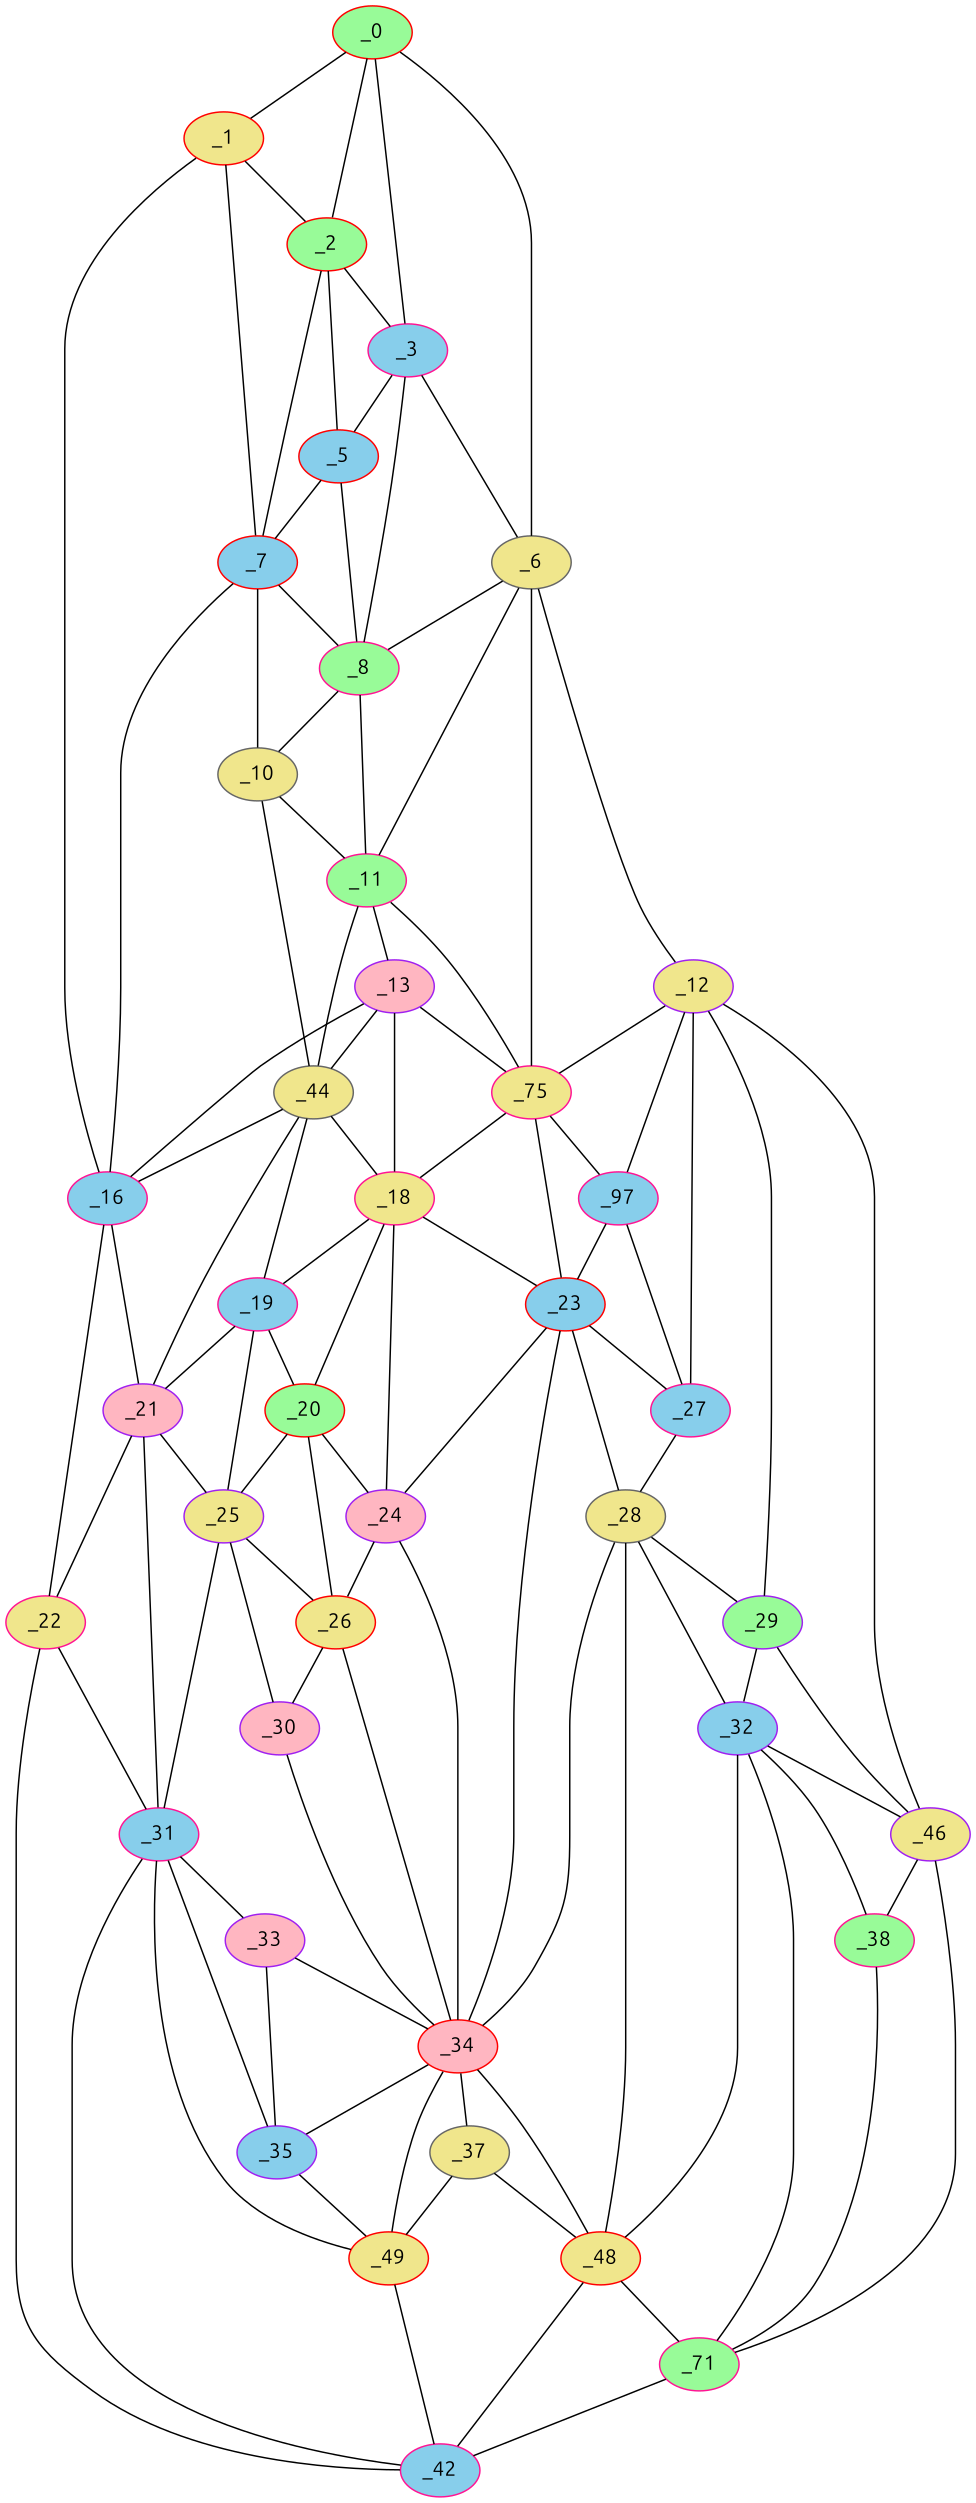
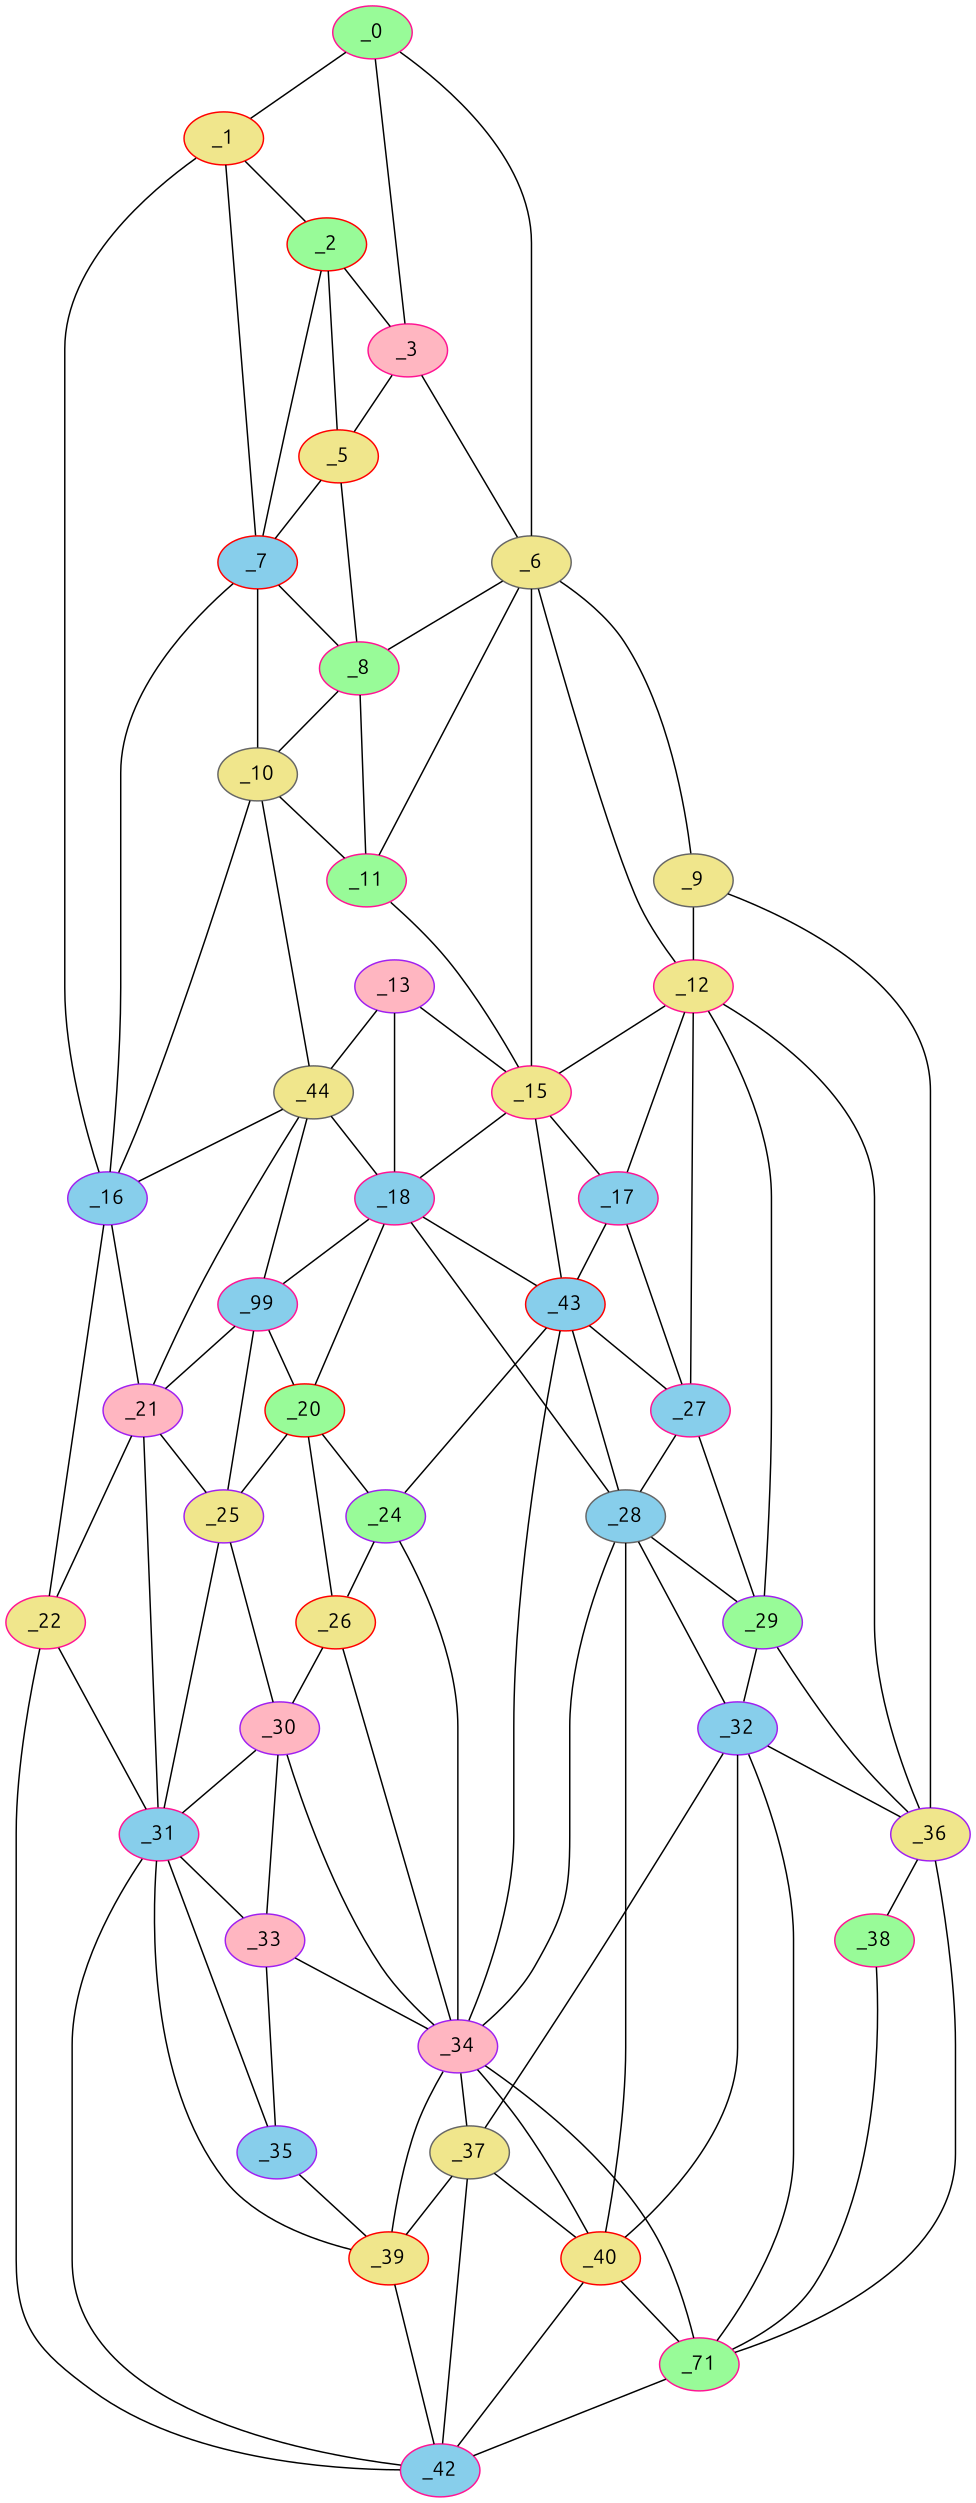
node "_0": color red -> deeppink
edge "_0" -- "_2": removed
node "_3": fillcolor skyblue -> lightpink
node "_5": fillcolor skyblue -> khaki
edge "_3" -- "_8": removed
node "_9": added
edge "_11" -- "_13": removed
edge "_11" -- "_44": removed
node "_12": color purple -> deeppink
edge "_13" -- "_16": now "_10" -- "_16"
node "_75": label "_75" -> "_15"
node "_16": color deeppink -> purple
node "_18": fillcolor khaki -> skyblue
node "_97": label "_97" -> "_17"
node "_19": label "_19" -> "_99"
node "_23": label "_23" -> "_43"
edge "_18" -- "_24": now "_18" -- "_28"
node "_24": fillcolor lightpink -> palegreen
node "_28": fillcolor khaki -> skyblue
edge "_27" -- "_29": added
edge "_25" -- "_26": removed
edge "_30" -- "_31": added
edge "_32" -- "_38": now "_32" -- "_37"
edge "_30" -- "_33": added
node "_46": label "_46" -> "_36"
node "_34": color red -> purple
edge "_34" -- "_35": now "_34" -- "_71"
node "_49": label "_49" -> "_39"
node "_48": label "_48" -> "_40"
edge "_37" -- "_42": added
